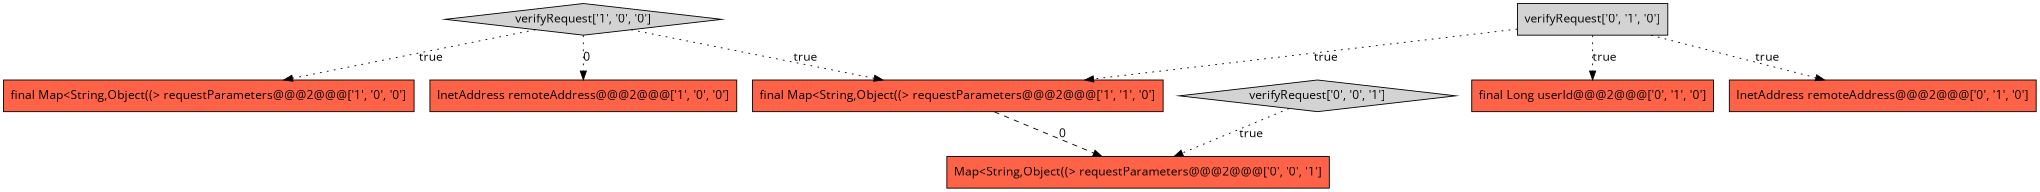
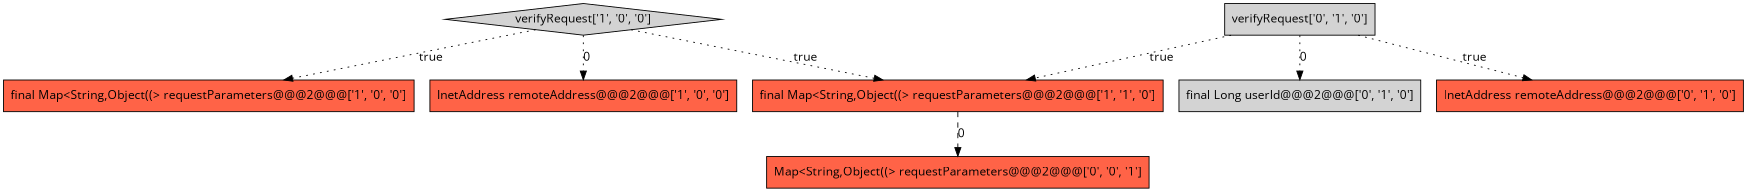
edge "verifyRequest['0', '1', '0']" -> "final Long userId@@@2@@@['0', '1', '0']": label "true" -> "0"
node "verifyRequest['0', '0', '1']": removed
node "final Long userId@@@2@@@['0', '1', '0']": fillcolor tomato -> lightgray
